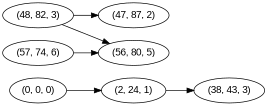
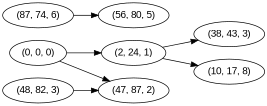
edge "(48, 82, 3)" -> "(56, 80, 5)": removed
node "(57, 74, 6)": label "(57, 74, 6)" -> "(87, 74, 6)"
edge "(0, 0, 0)" -> "(47, 87, 2)": added
node "(10, 17, 8)": added
